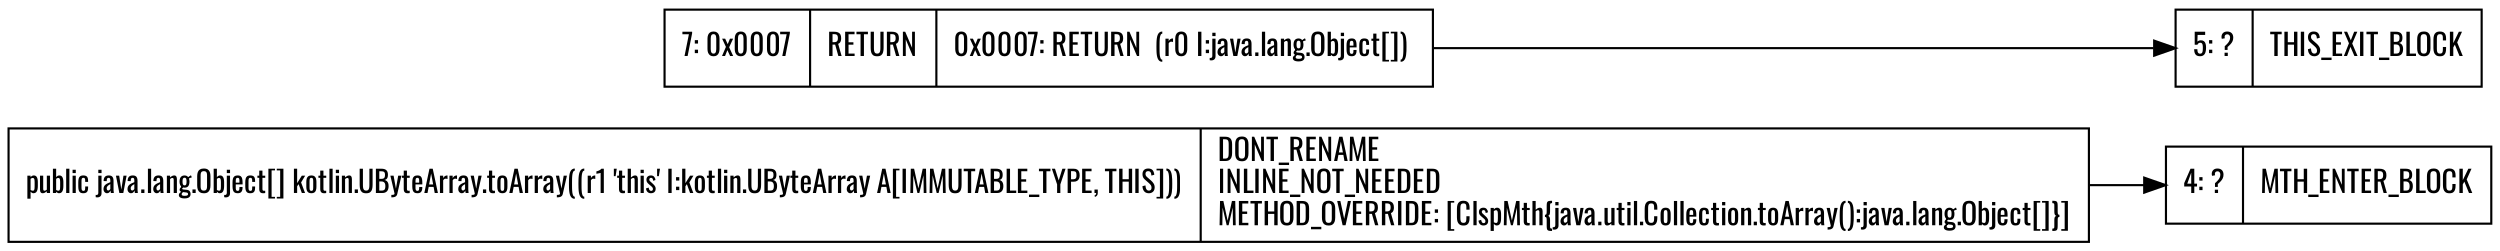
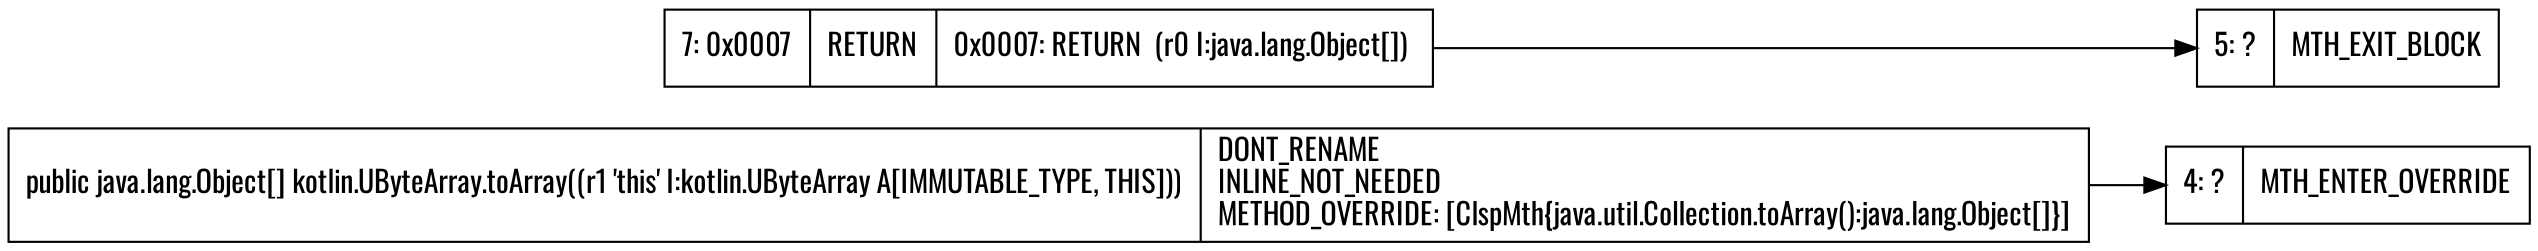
node "5: ?": text "THIS_EXIT_BLOCK" -> "MTH_EXIT_BLOCK"
node "4: ?": text "MTH_ENTER_BLOCK" -> "MTH_ENTER_OVERRIDE"
